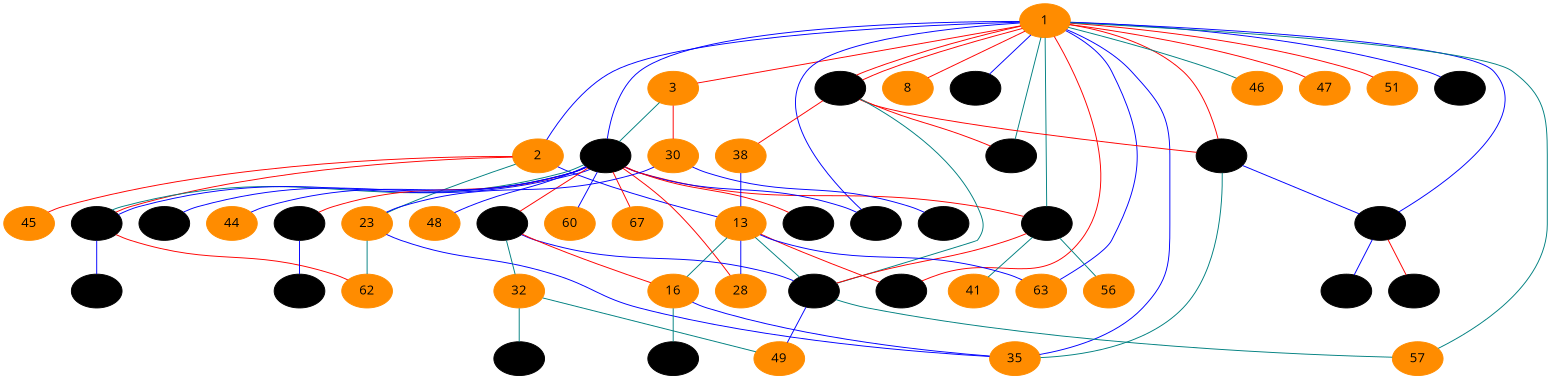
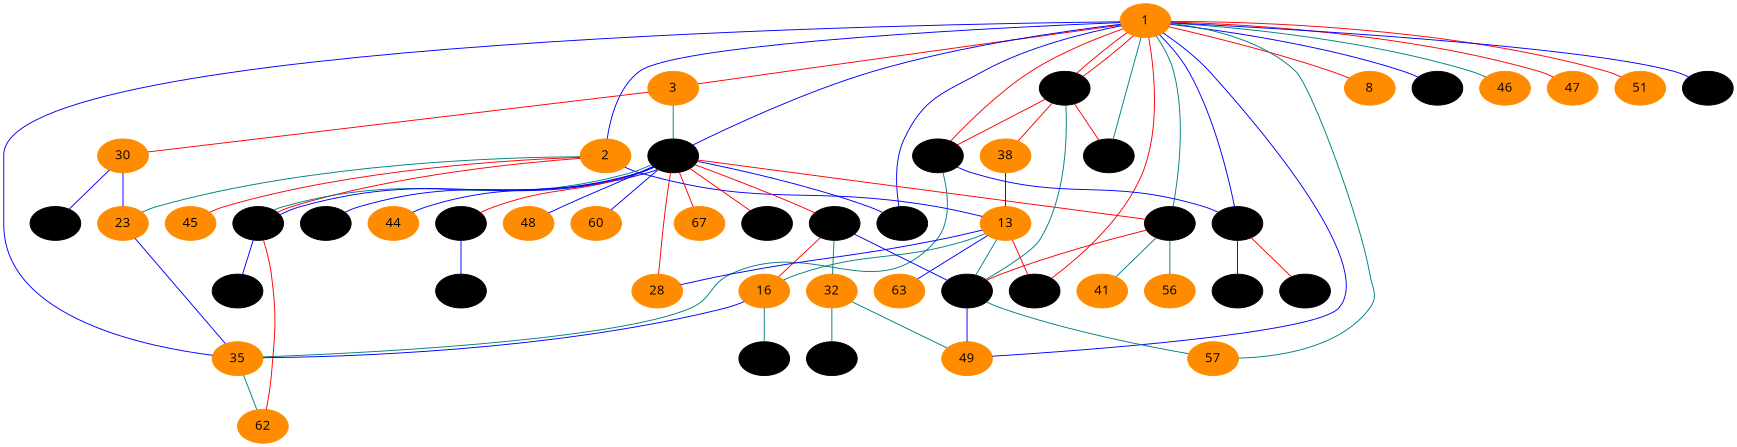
edge "1" -- "63": now "1" -- "49"
edge "23" -- "62": now "35" -- "62"
